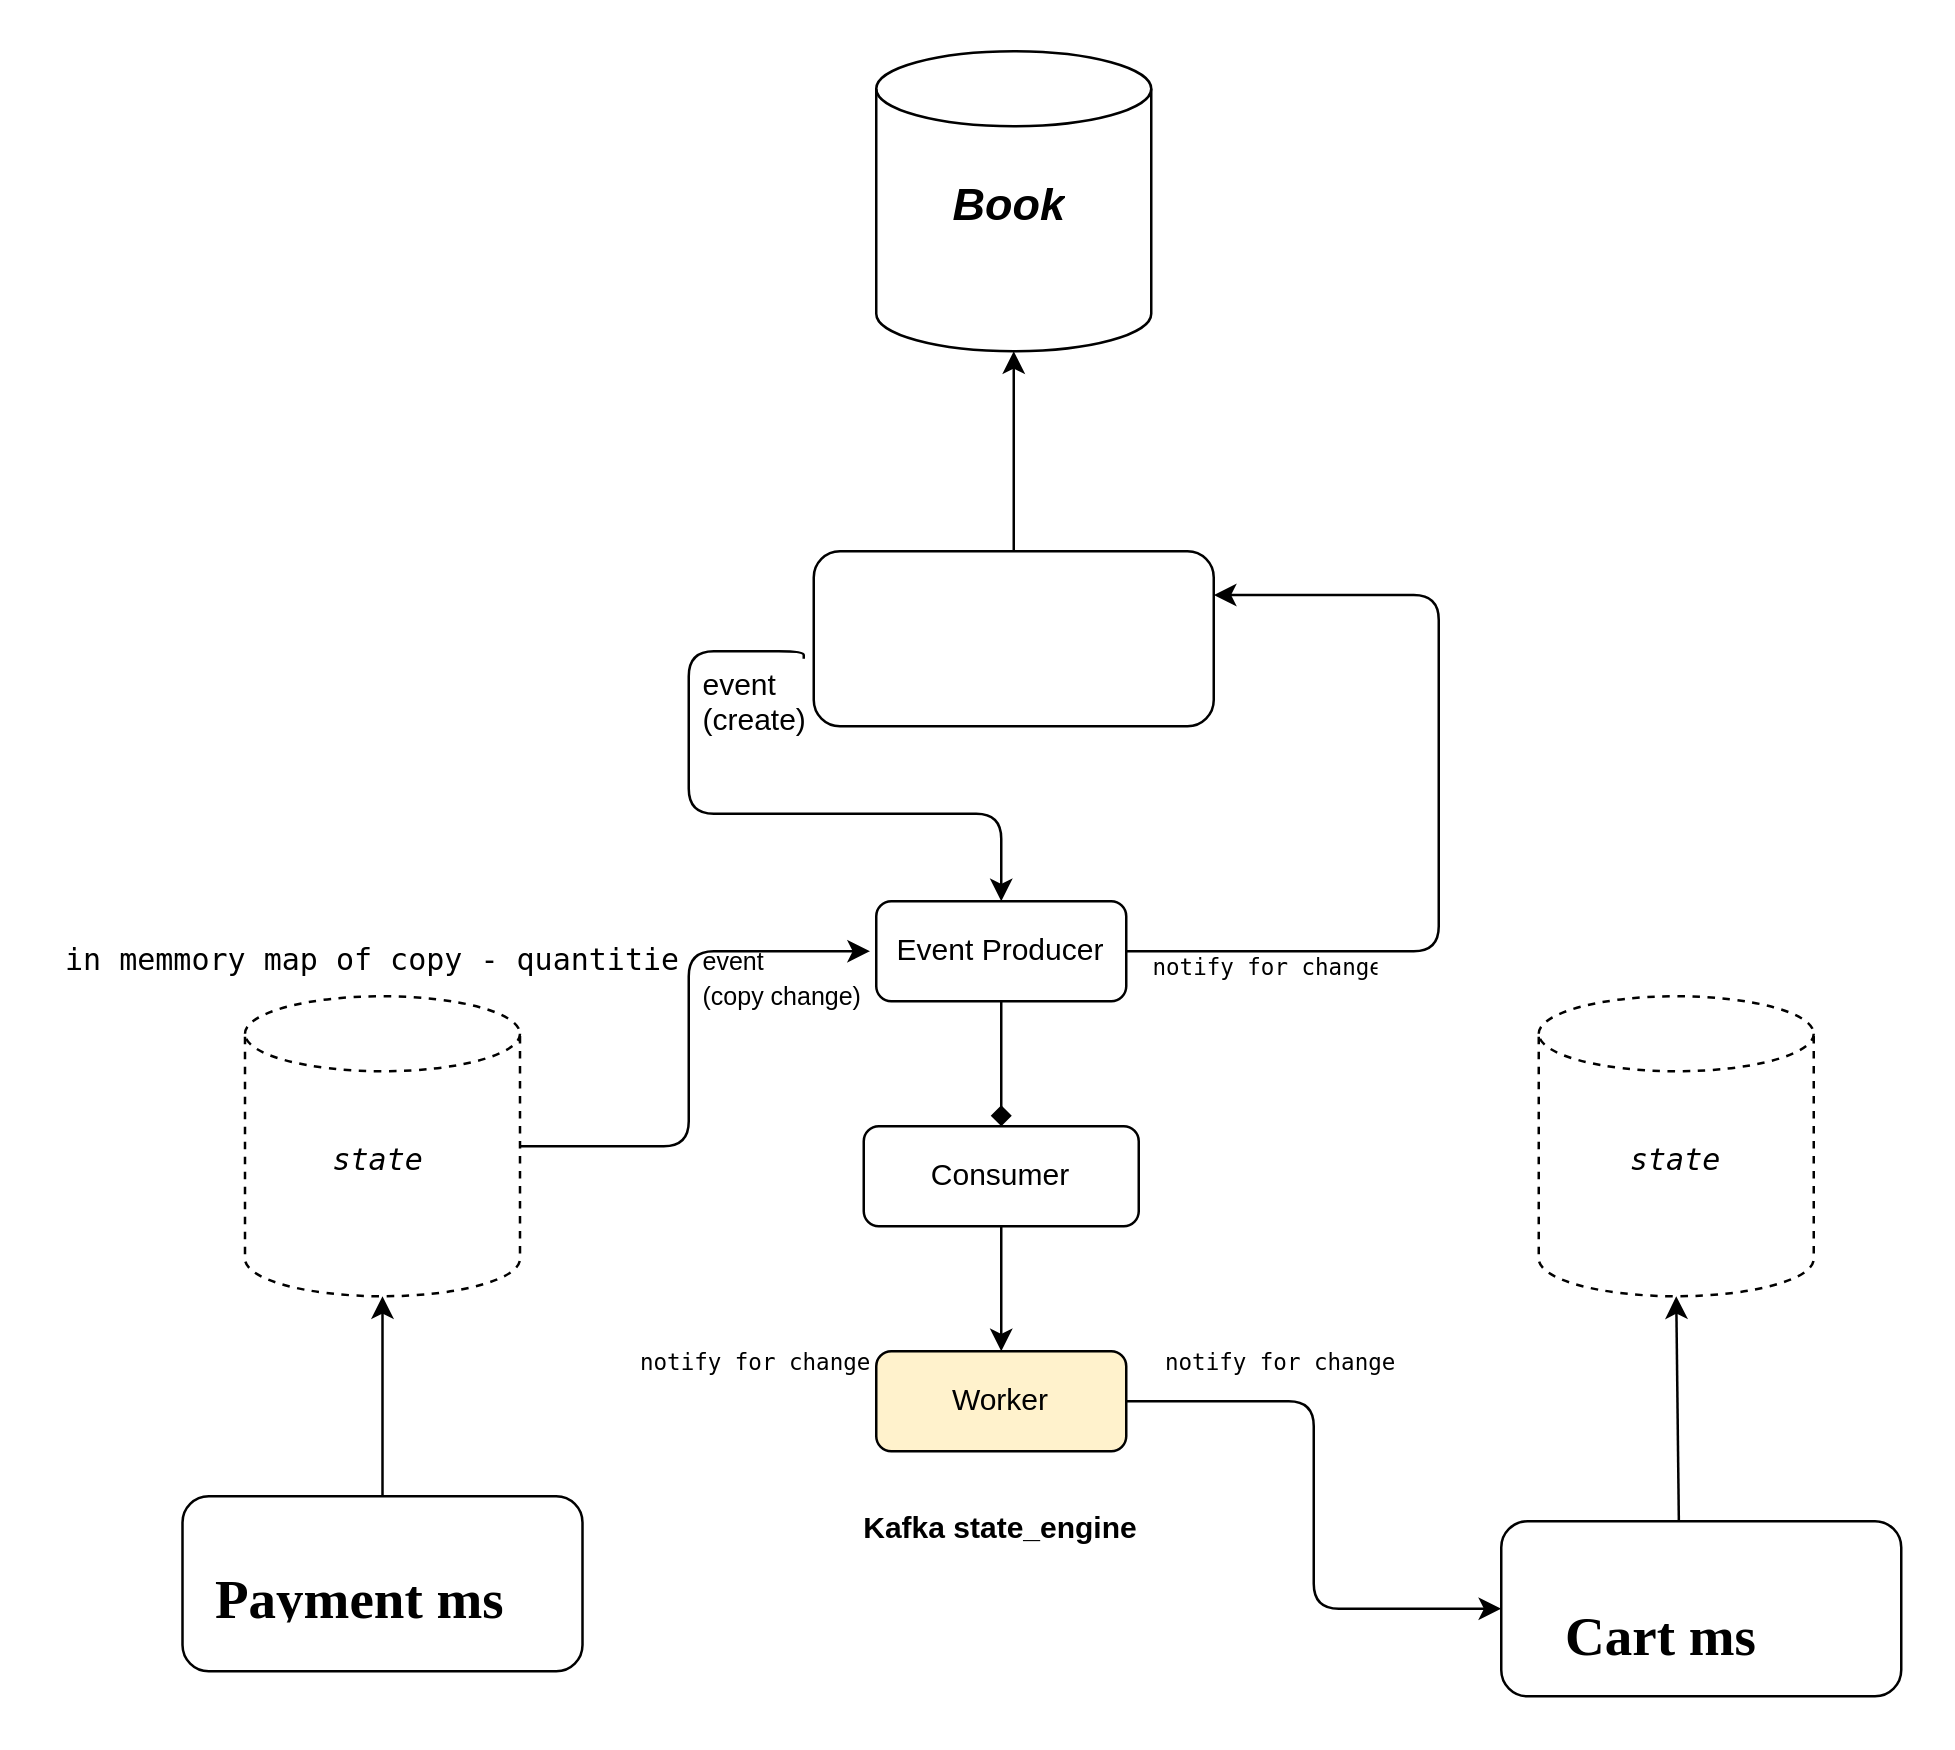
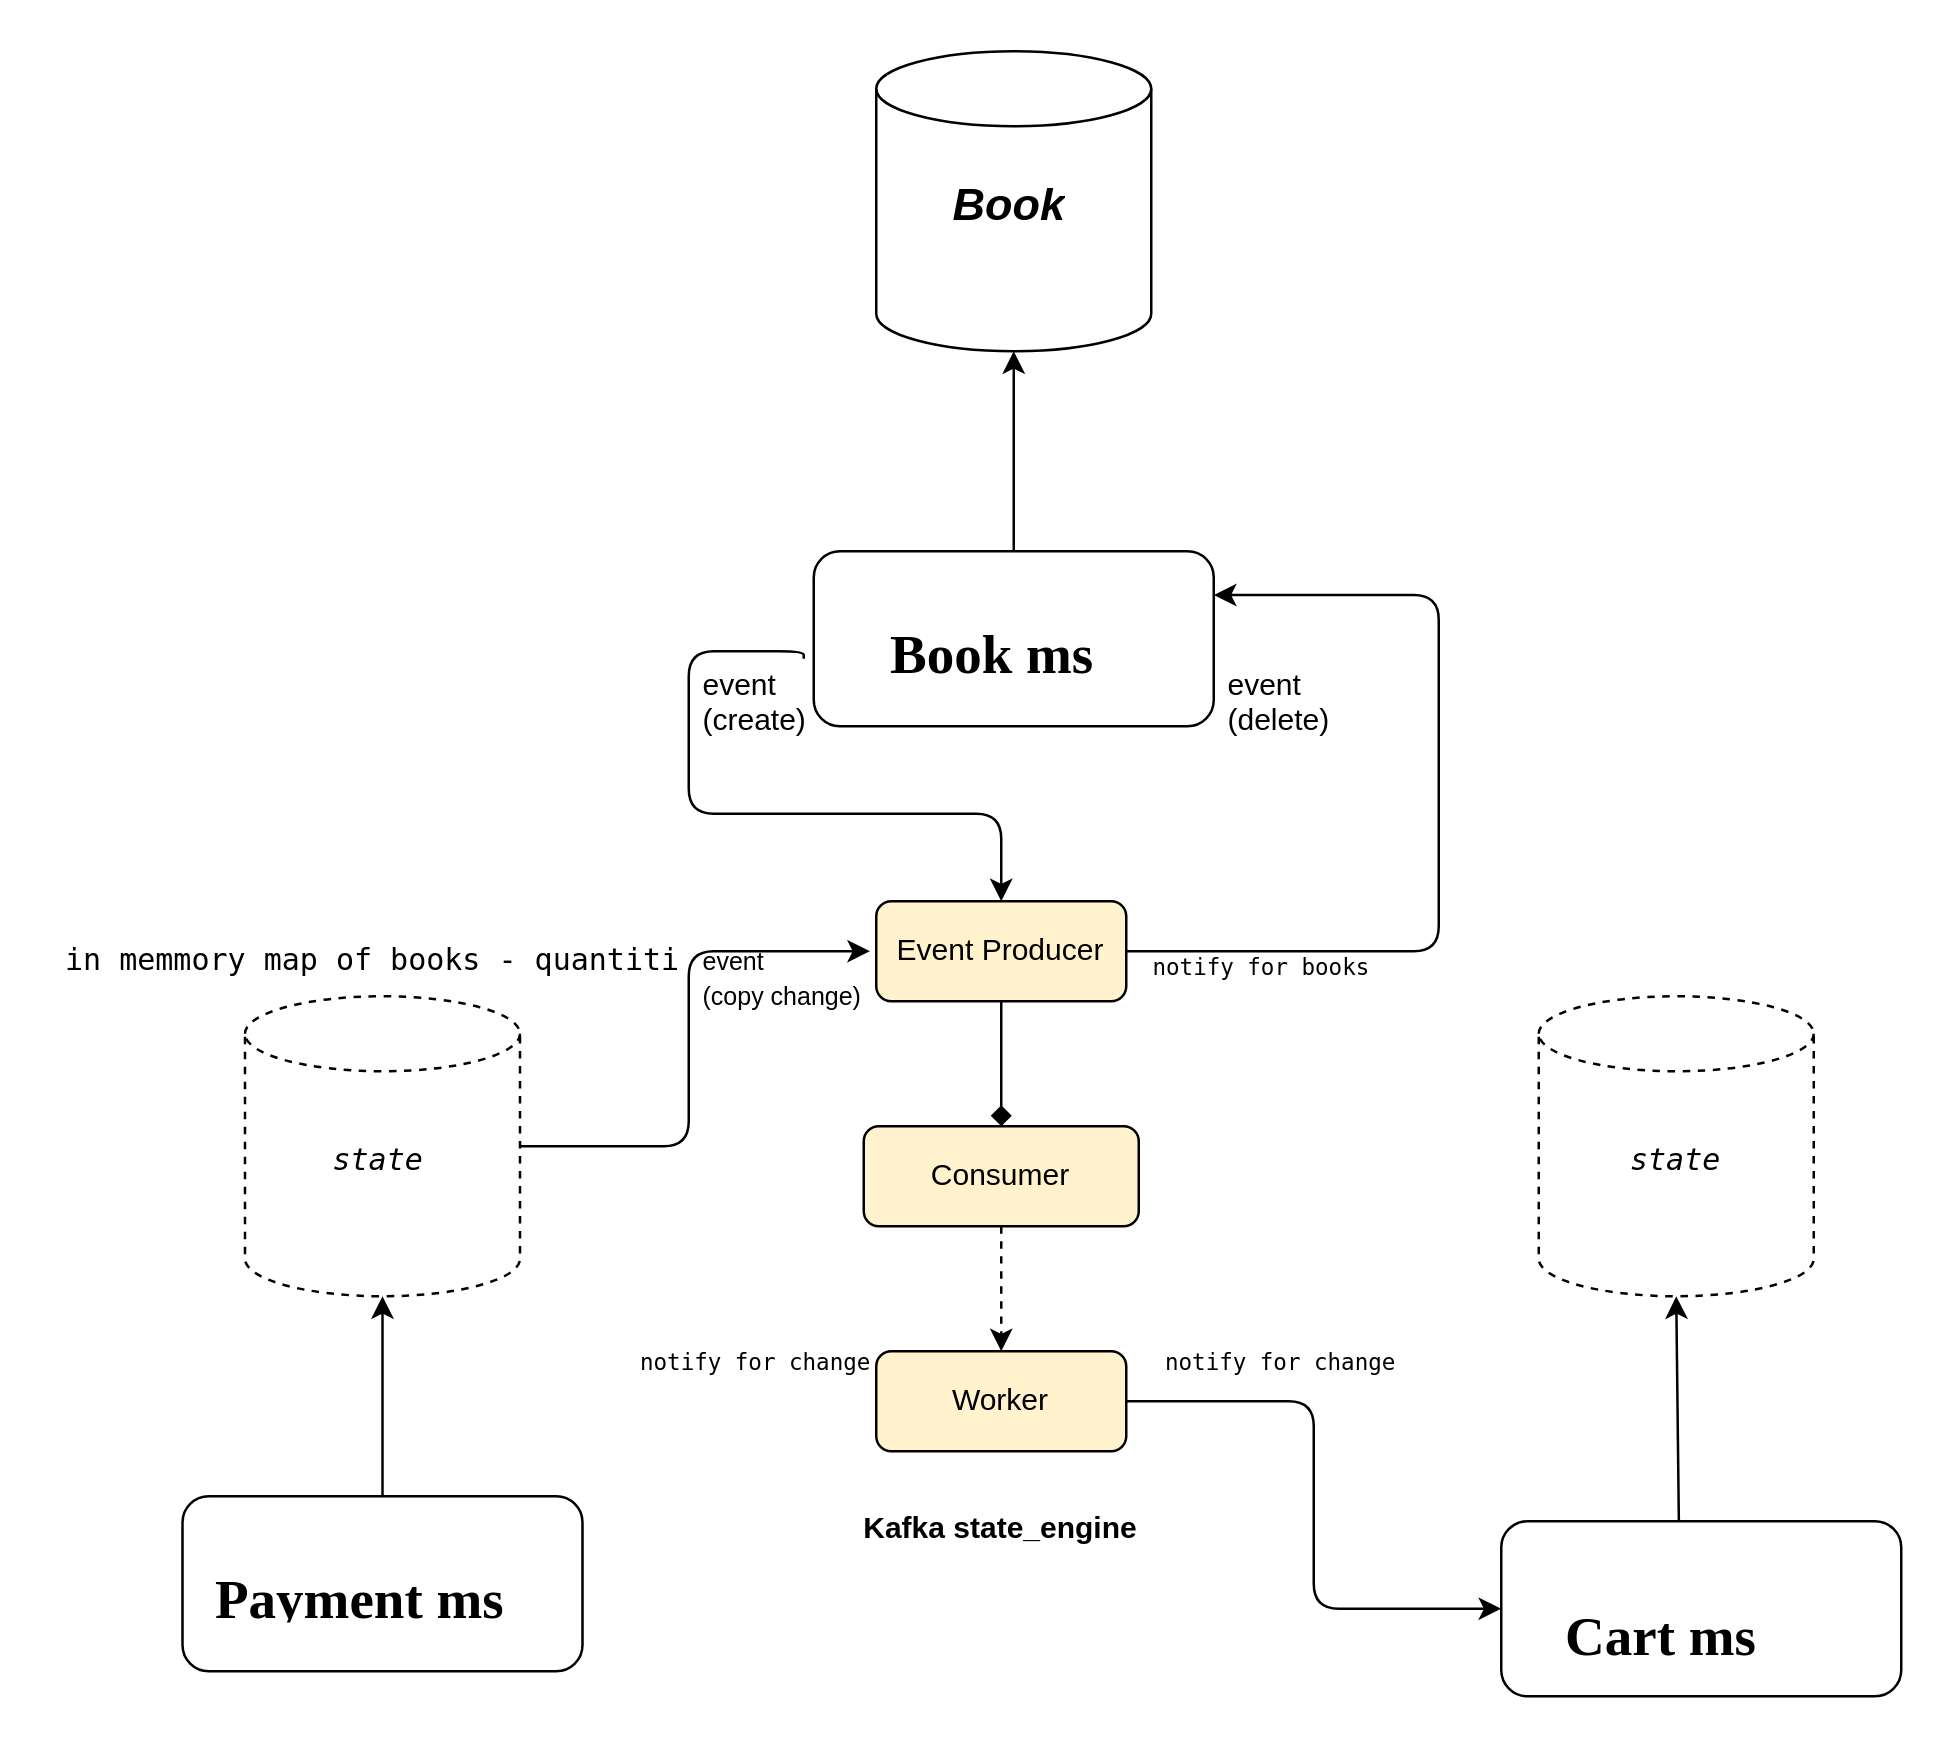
node "Book ms": added
node "event (delete)": added
node "in memmory map of copy - quantities": label "in memmory map of copy - quantities" -> "in memmory map of books - quantities"
node "Event Producer": fillcolor #ffffff -> #fff2cc
node "notify for change (in batches)": label "notify for change (in batches)" -> "notify for books (in batches)"
node "Consumer": fillcolor #ffffff -> #fff2cc
edge "Consumer" -> "Worker": style solid -> dashed
